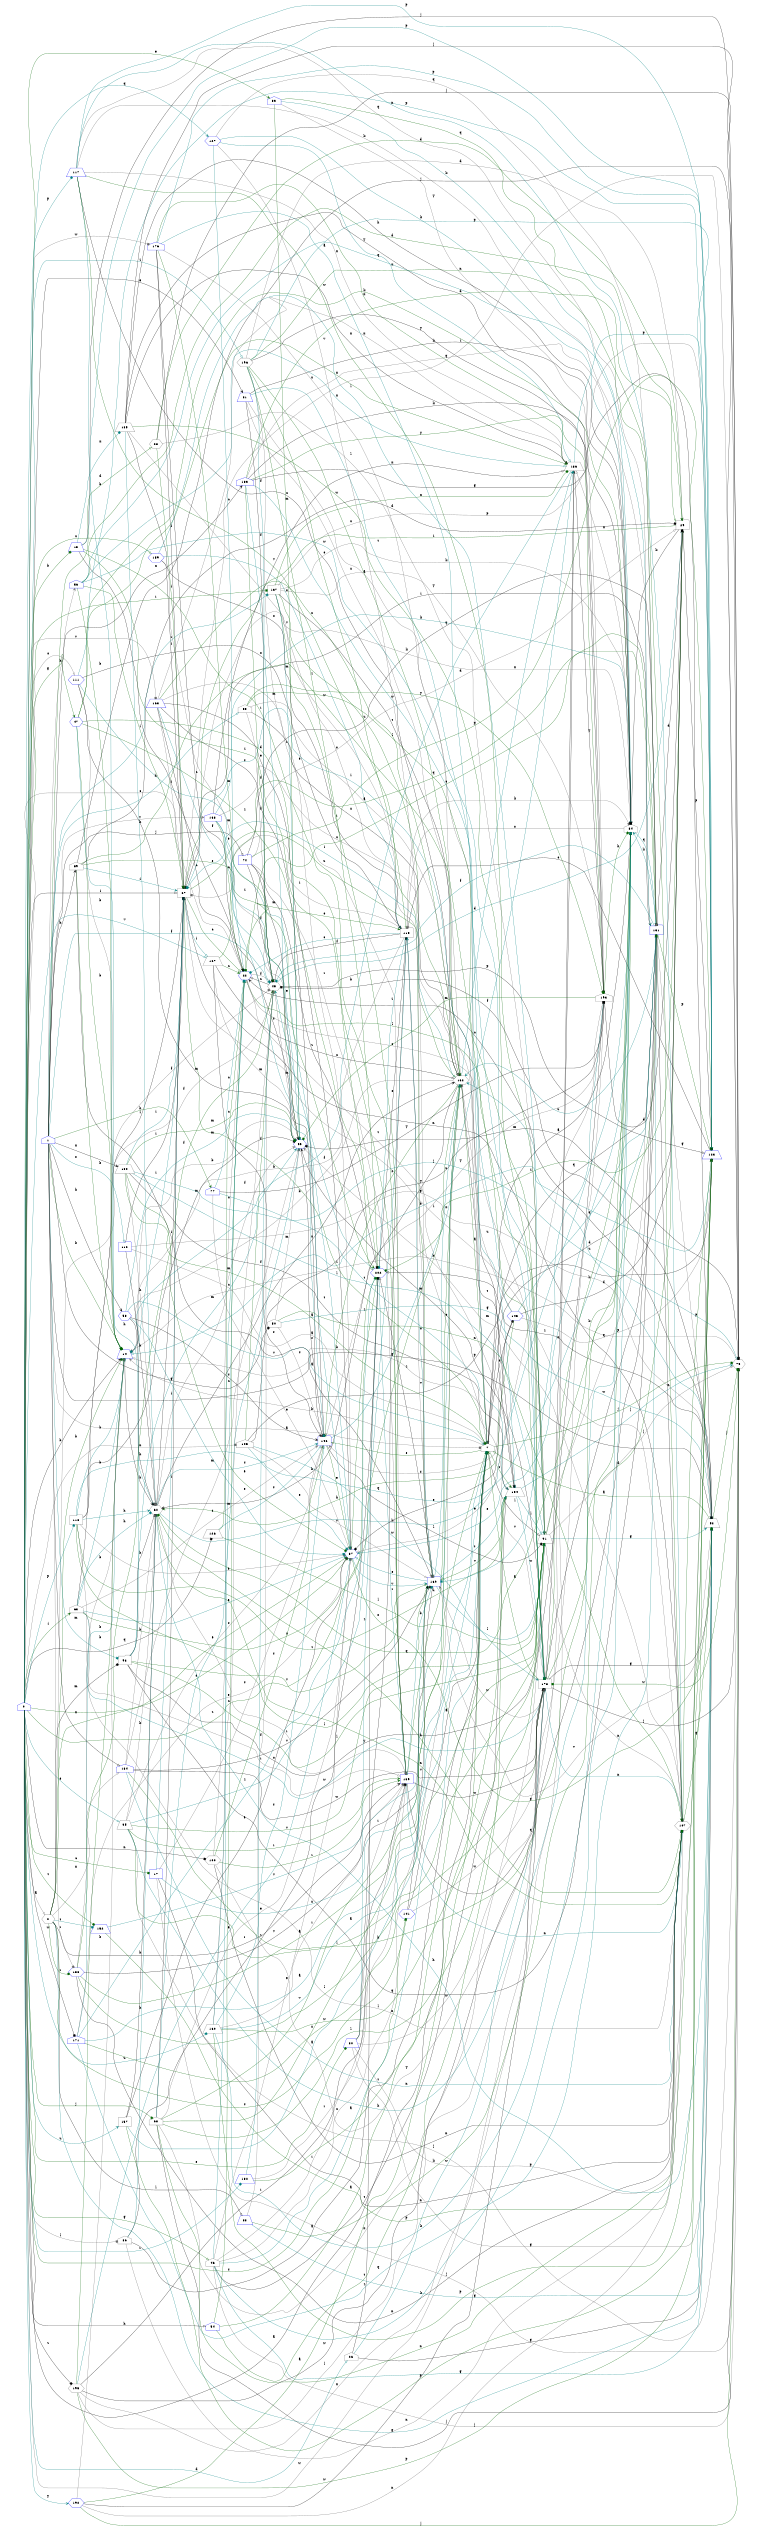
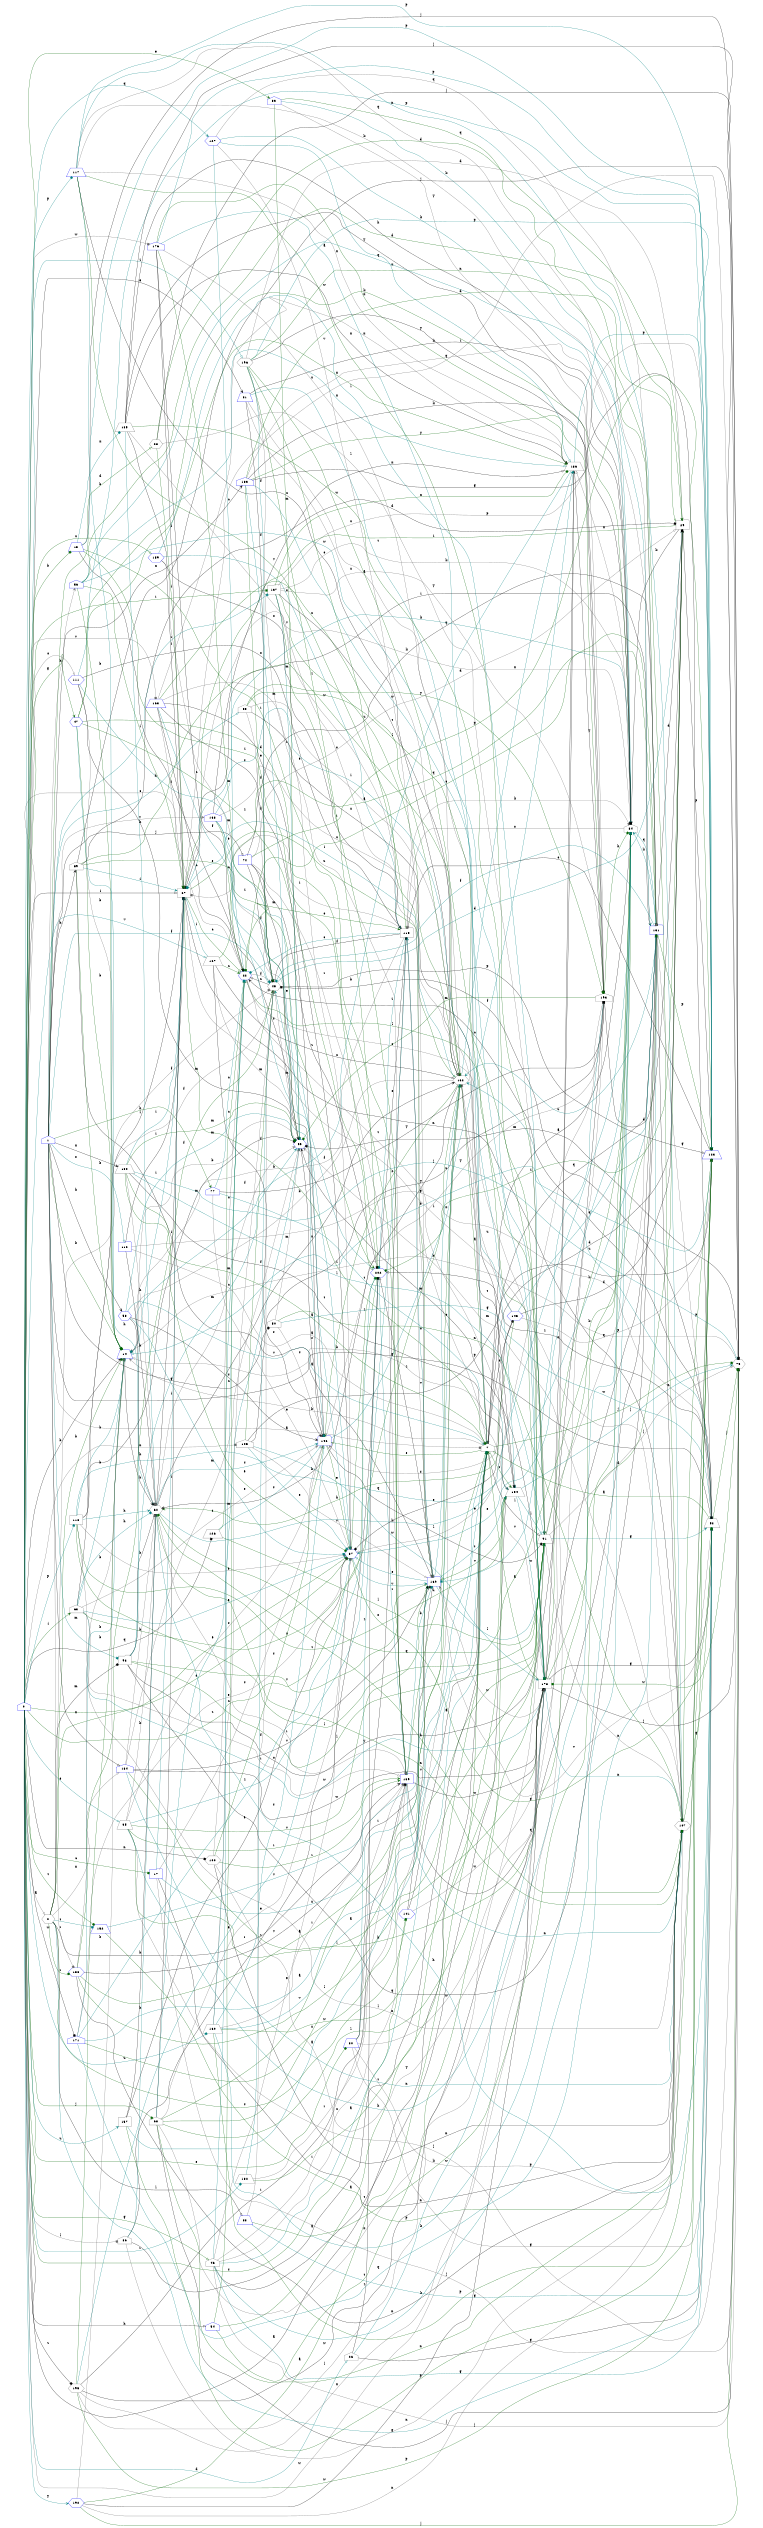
edge "67" -> "167": reversed
node "132": color blue -> gray40
